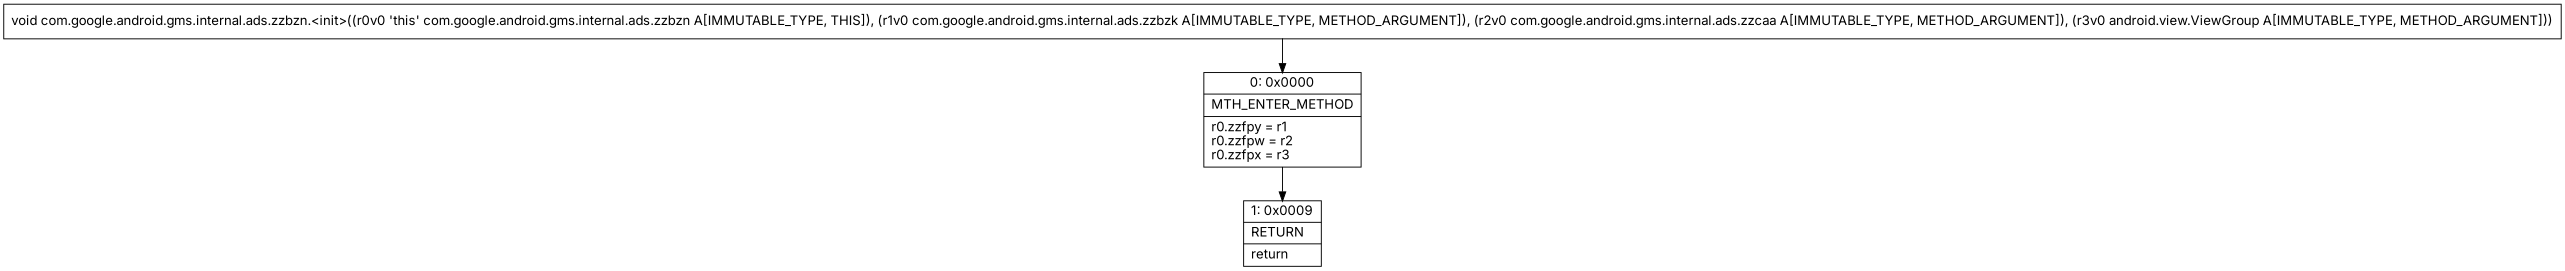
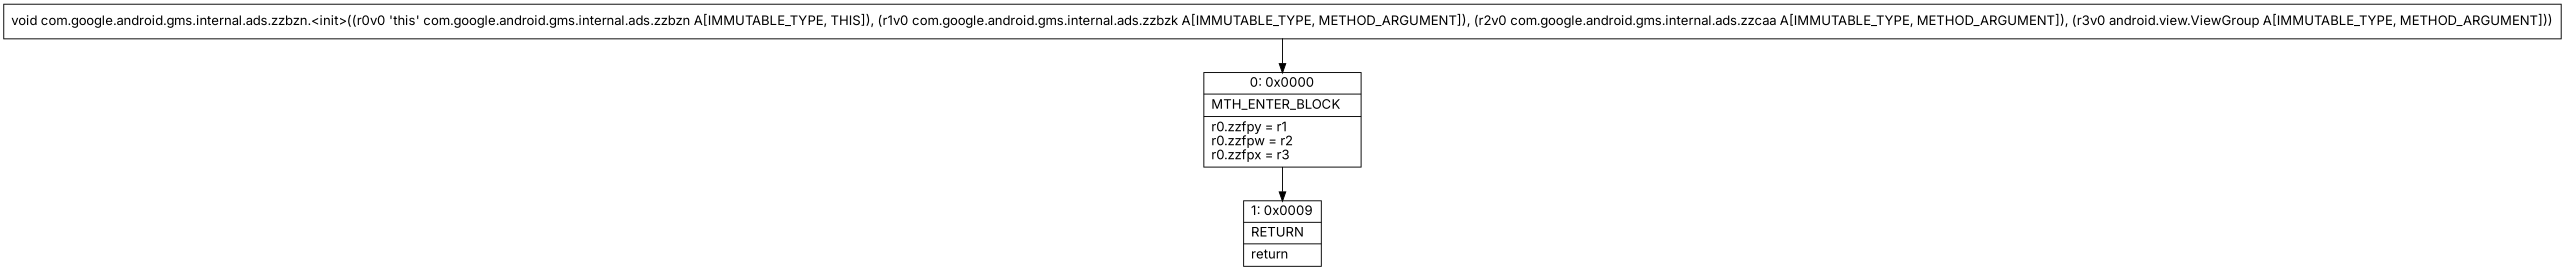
node "0: 0x0000": text "MTH_ENTER_METHOD" -> "MTH_ENTER_BLOCK"
